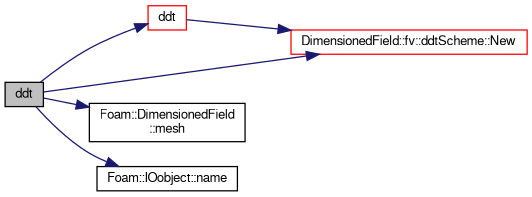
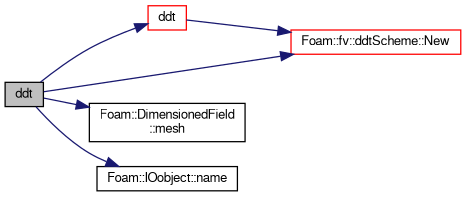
node "DimensionedField::fv::ddtScheme::New": label "DimensionedField::fv::ddtScheme::New" -> "Foam::fv::ddtScheme::New"
